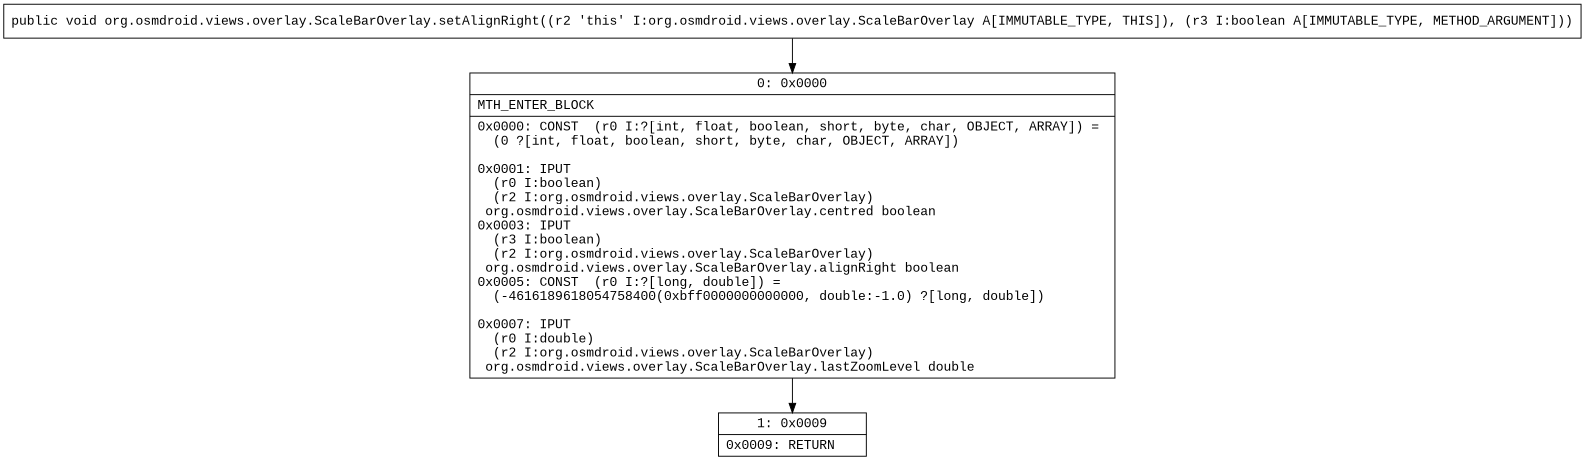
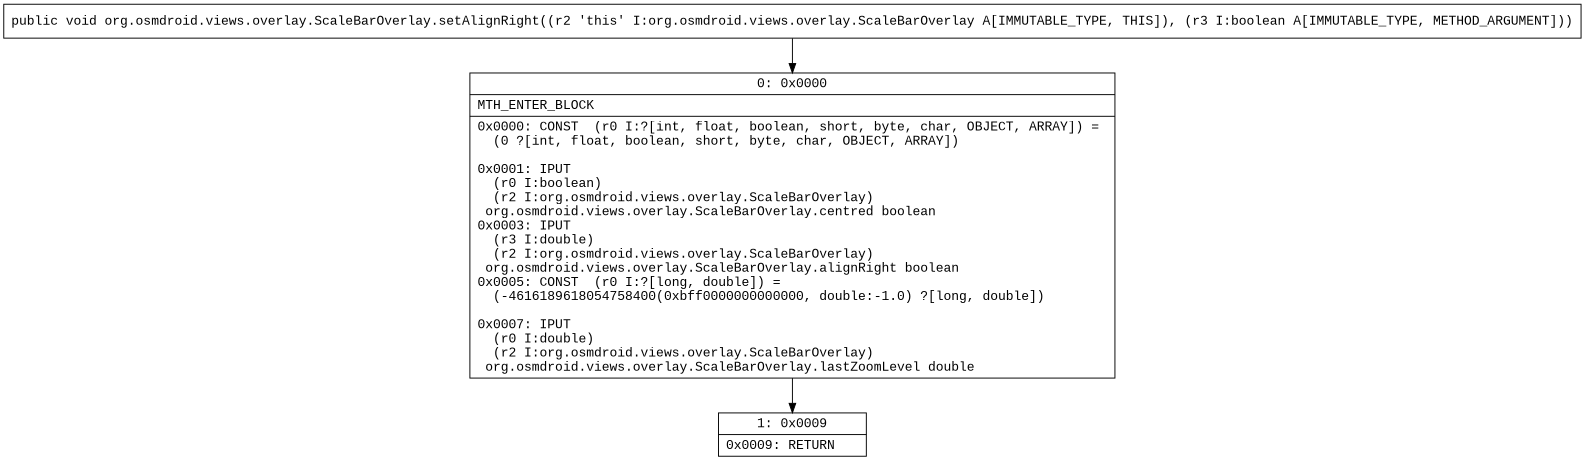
node "0: 0x0000": text "(r3 I:boolean)" -> "(r3 I:double)"
